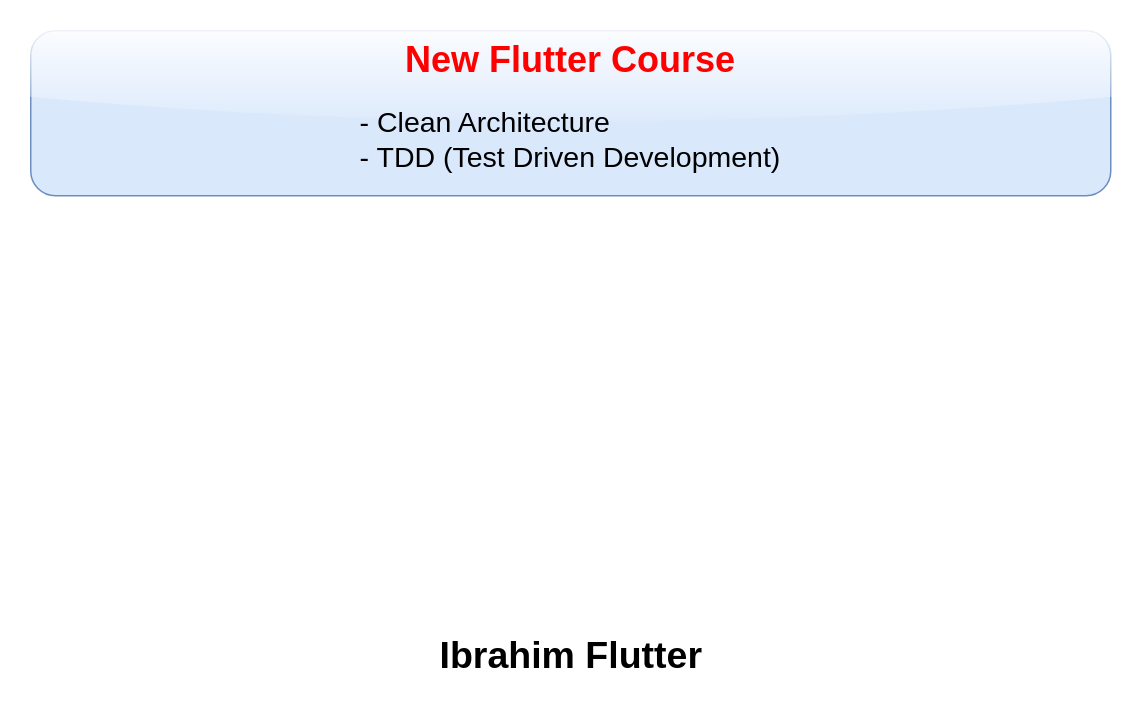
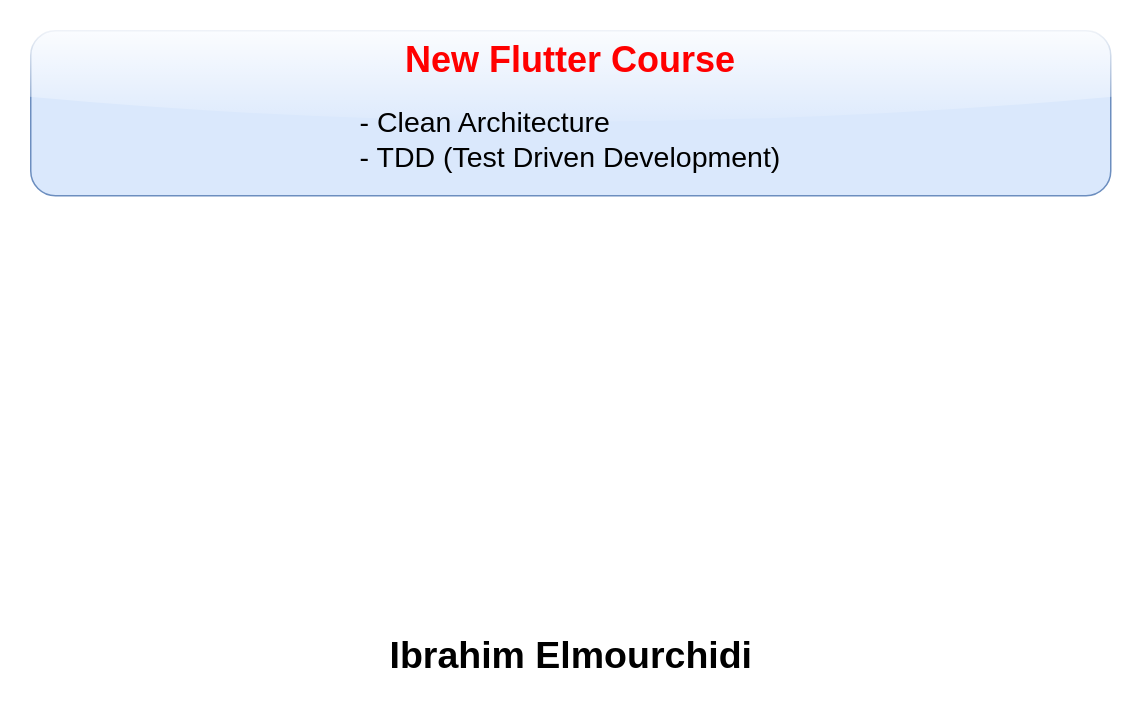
node "Ibrahim Flutter": label "Ibrahim Flutter" -> "Ibrahim Elmourchidi"
